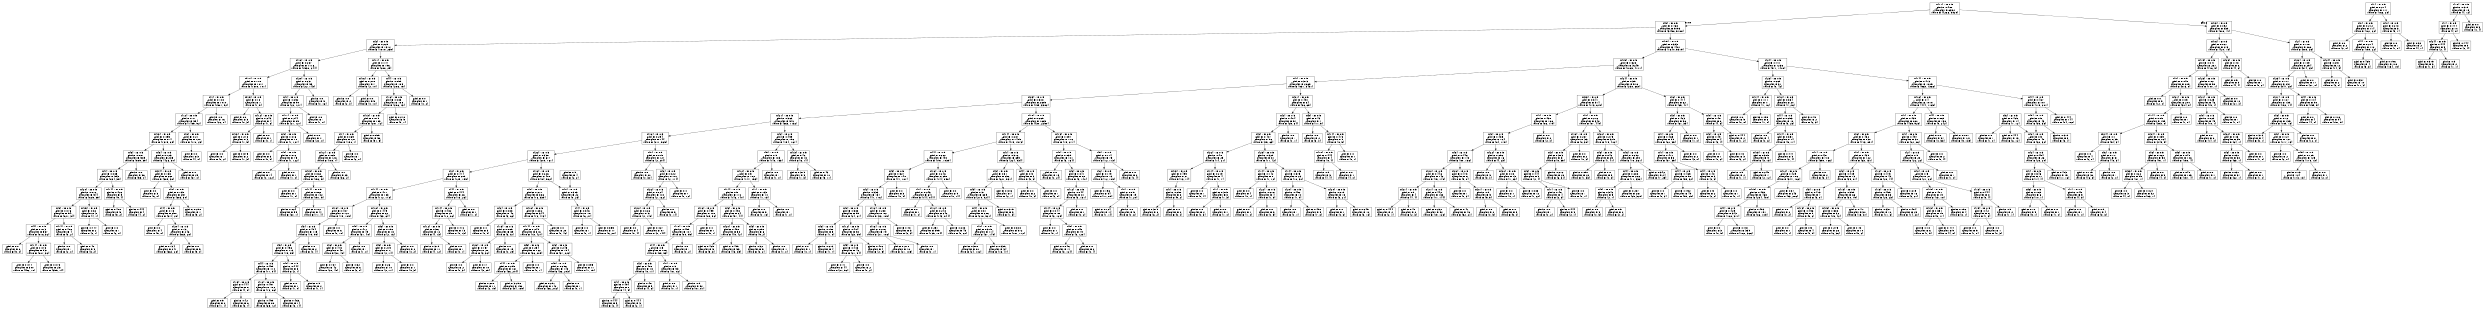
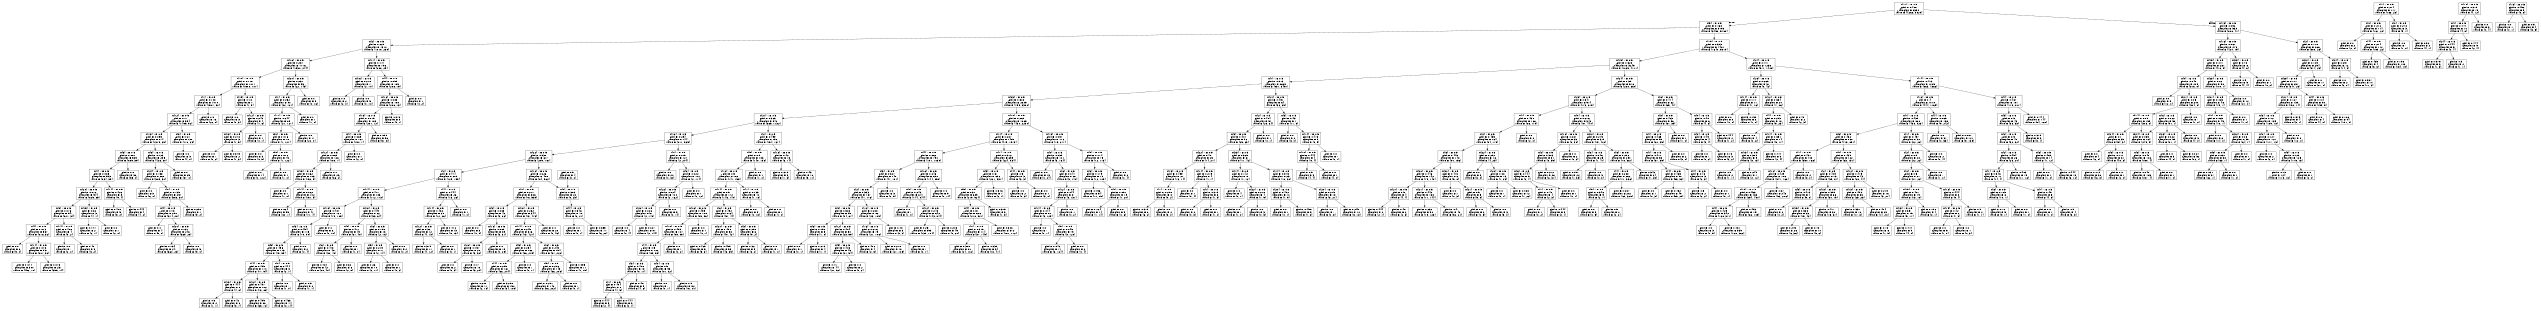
edge "X[6] <= 0.5 gini = 0.465 samples = 14 value = [7, 12]" -> "X[0] <= 0.5 gini = 0.5 samples = 40 value = [32, 32]": reversed
edge "X[6] <= 0.5 gini = 0.12 samples = 135 value = [189, 13]" -> "gini = 0.375 samples = 4 value = [3, 1]": now "X[21] <= 0.5 gini = 0.127 samples = 139 value = [192, 14]" -> "gini = 0.375 samples = 4 value = [3, 1]"
edge "X[24] <= 0.5 gini = 0.039 samples = 164 value = [249, 5]" -> "X[6] <= 0.5 gini = 0.022 samples = 58 value = [91, 1]": reversed
edge "X[3] <= 0.5 gini = 0.473 samples = 7 value = [5, 8]" -> "X[13] <= 0.5 gini = 0.496 samples = 5 value = [5, 6]": removed
